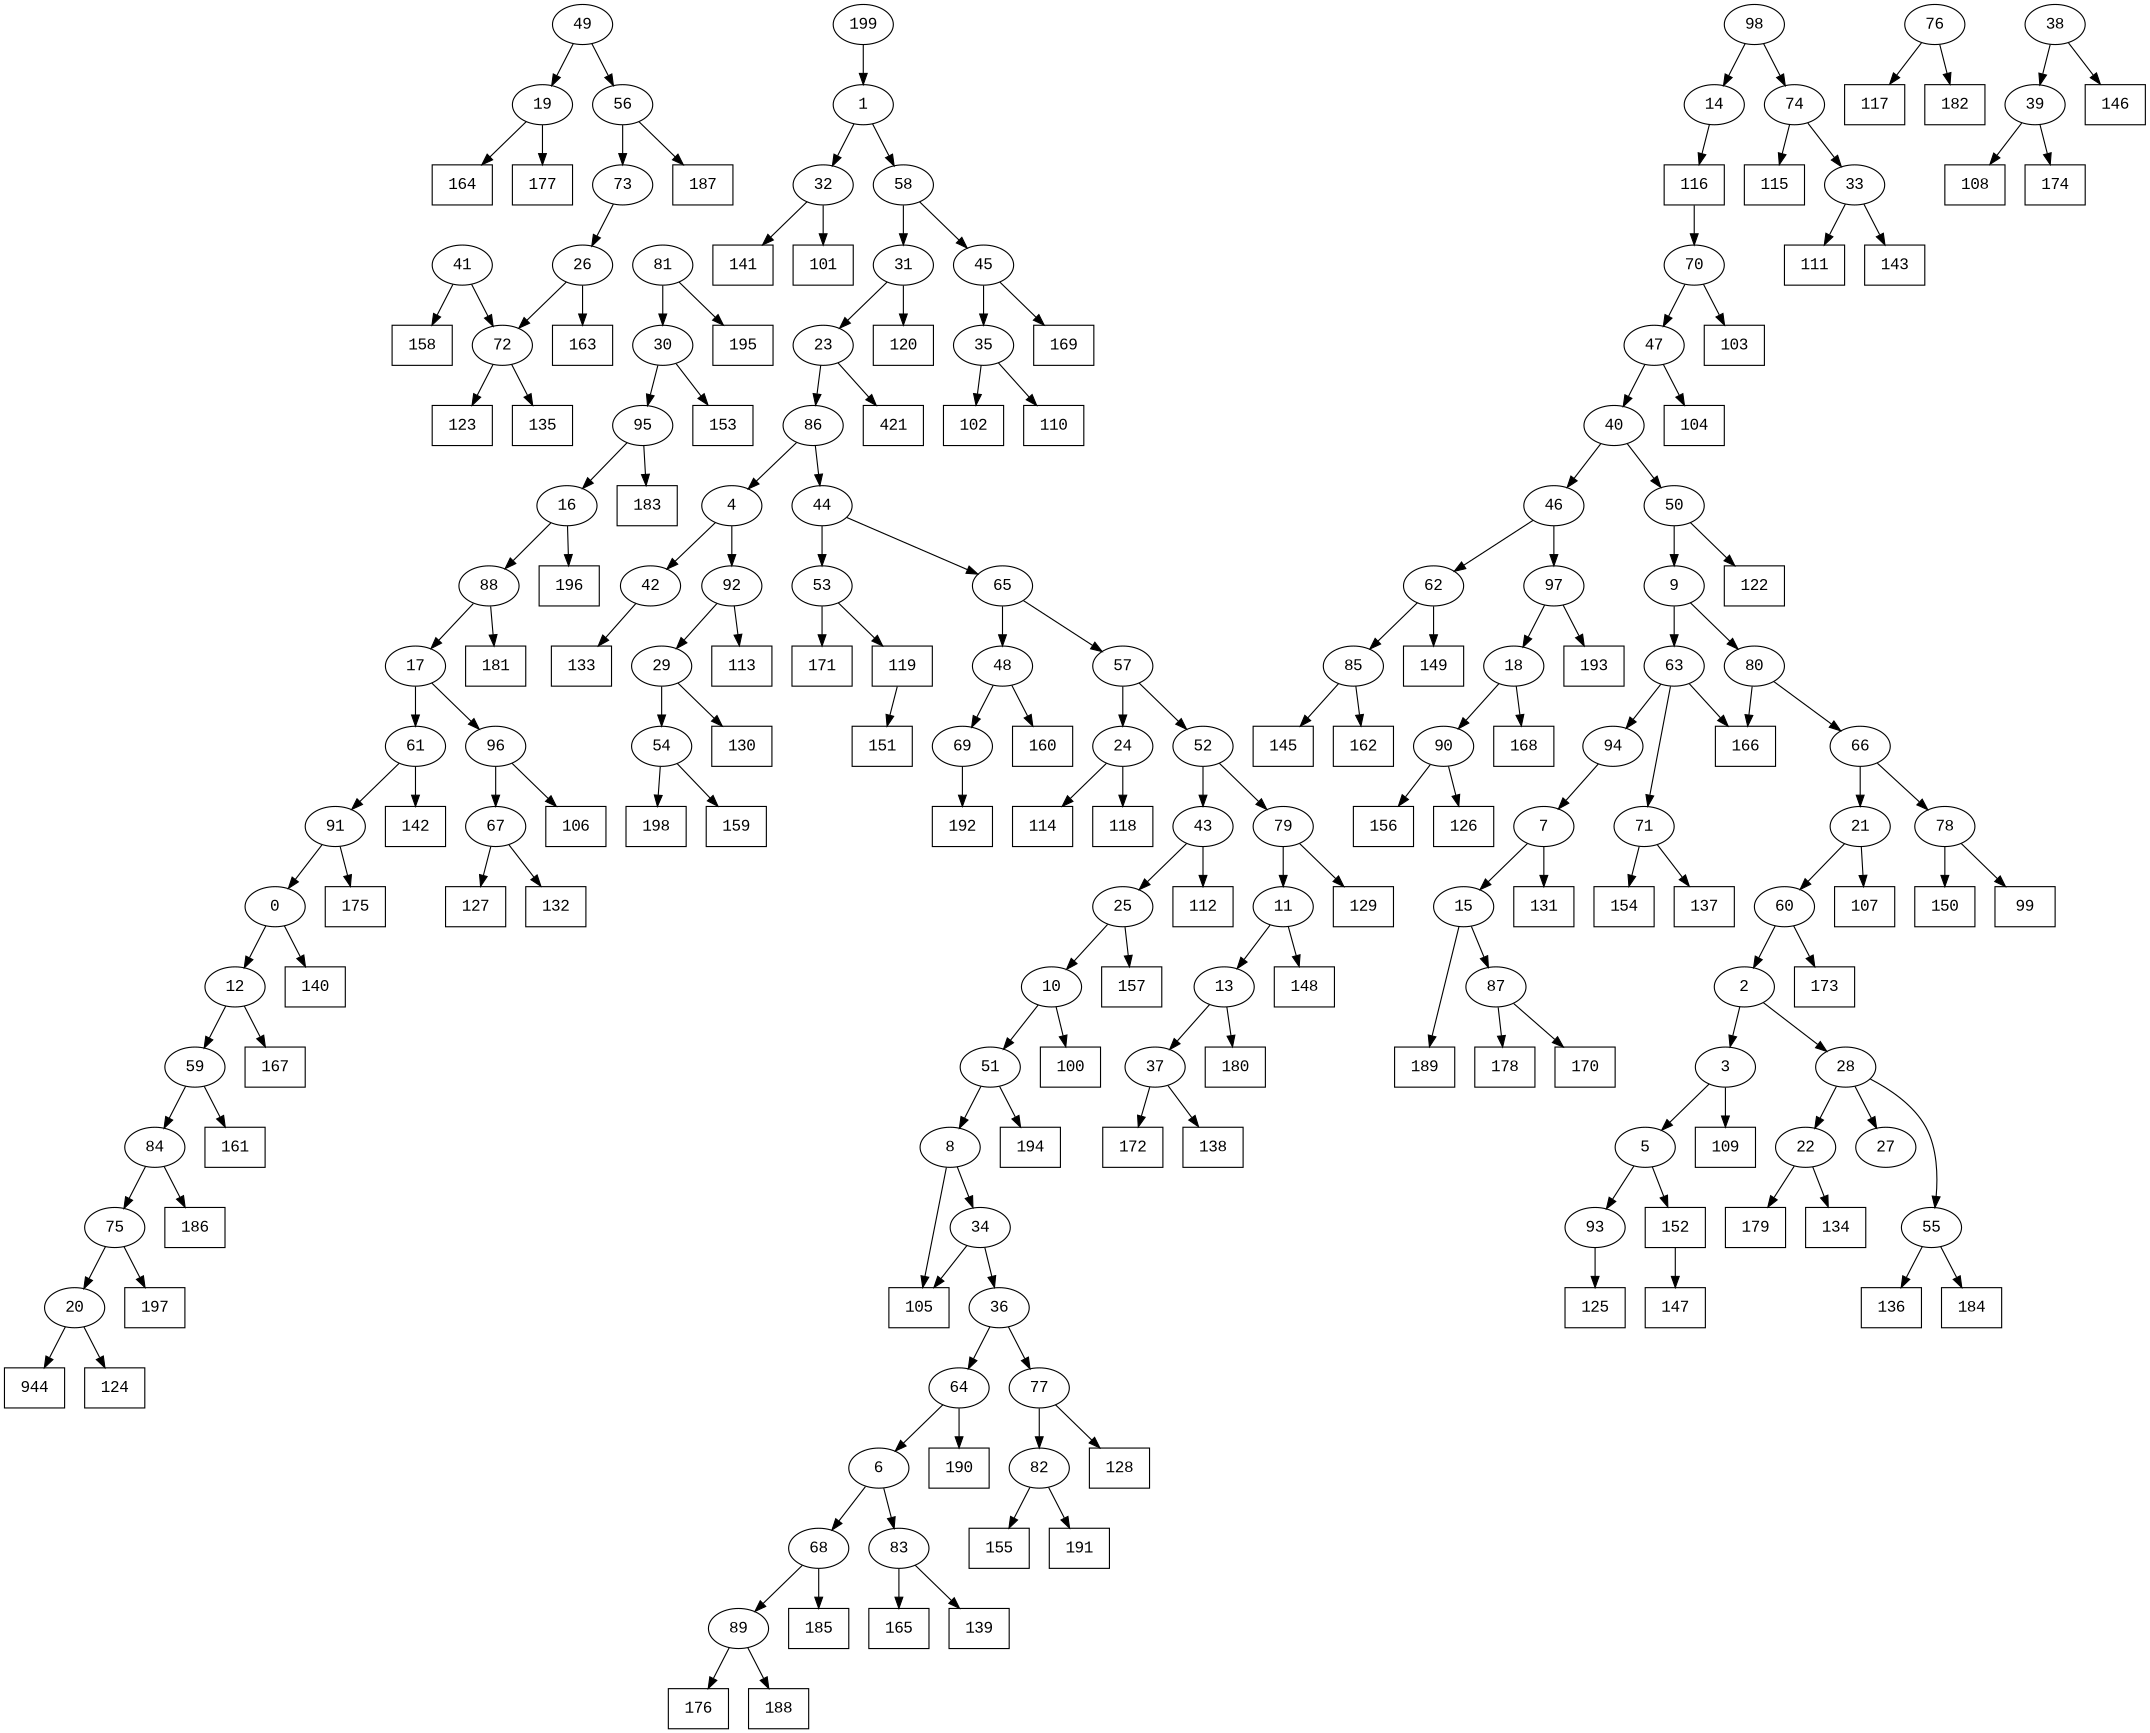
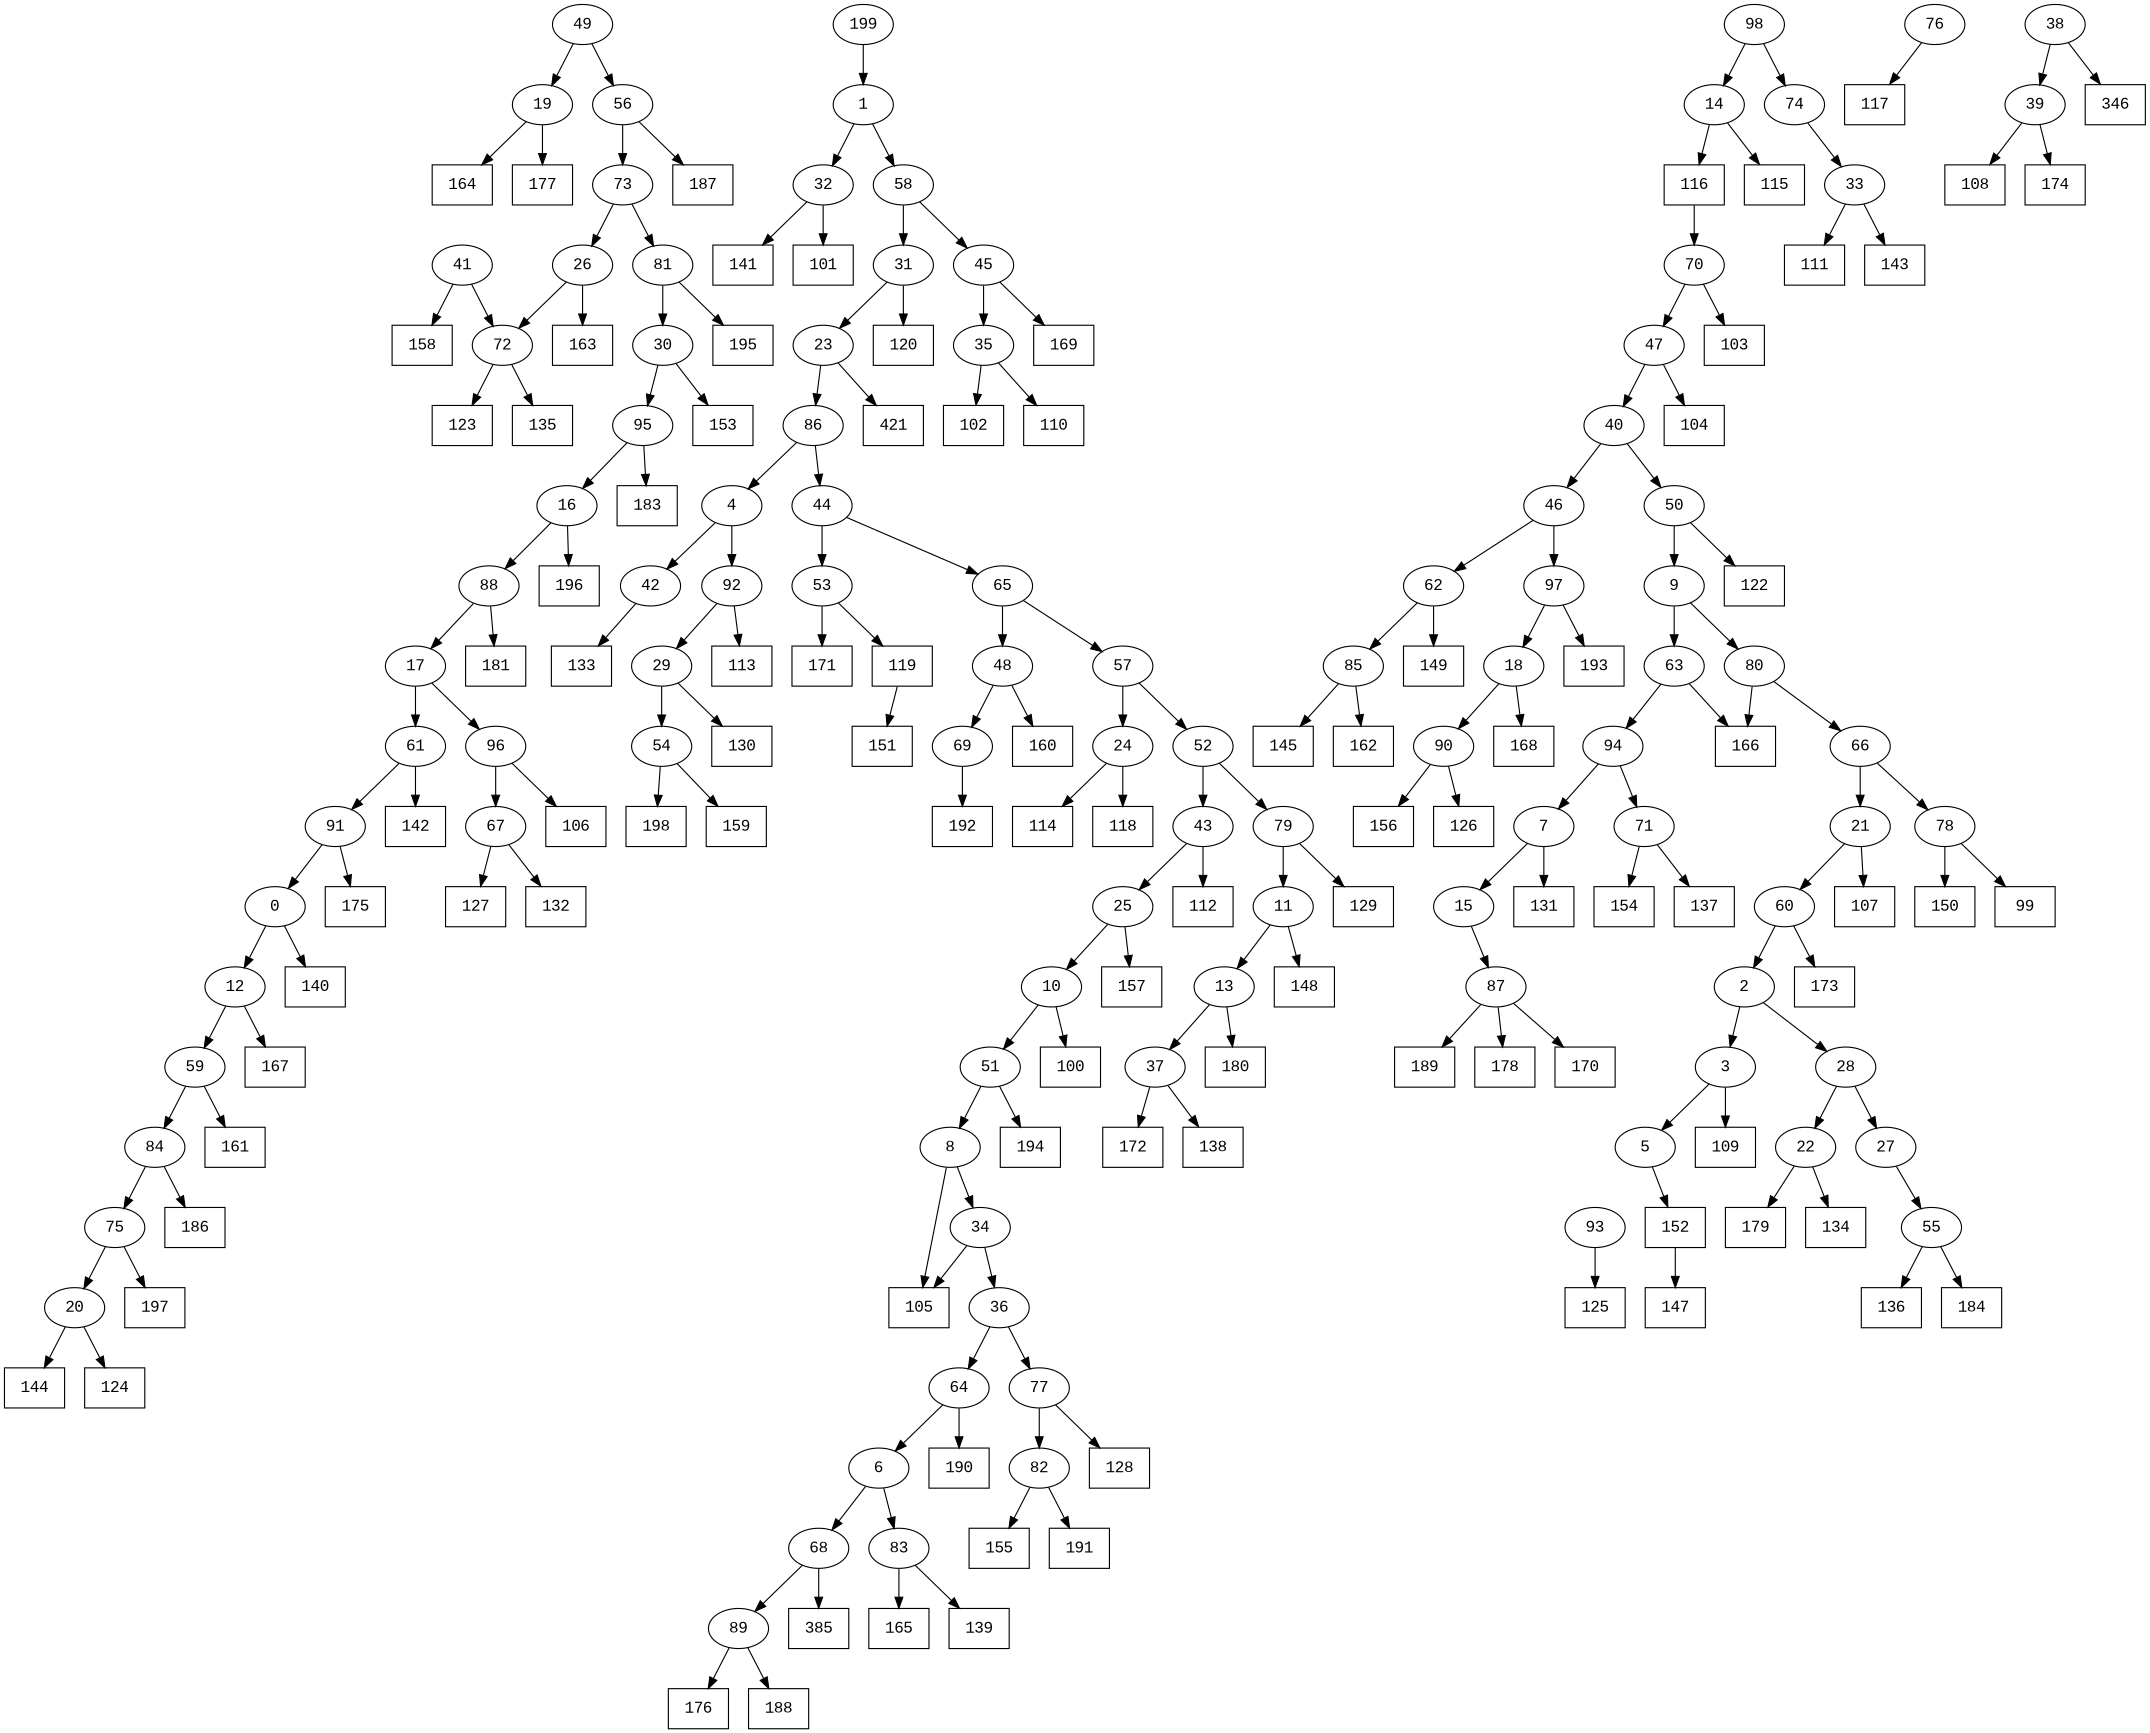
node "182": removed
node "146": label "146" -> "346"
edge "74" -> "115": now "14" -> "115"
edge "73" -> "81": added
edge "63" -> "71": now "94" -> "71"
edge "15" -> "189": now "87" -> "189"
edge "28" -> "55": now "27" -> "55"
edge "5" -> "93": removed
node "944": label "944" -> "144"
node "185": label "185" -> "385"
